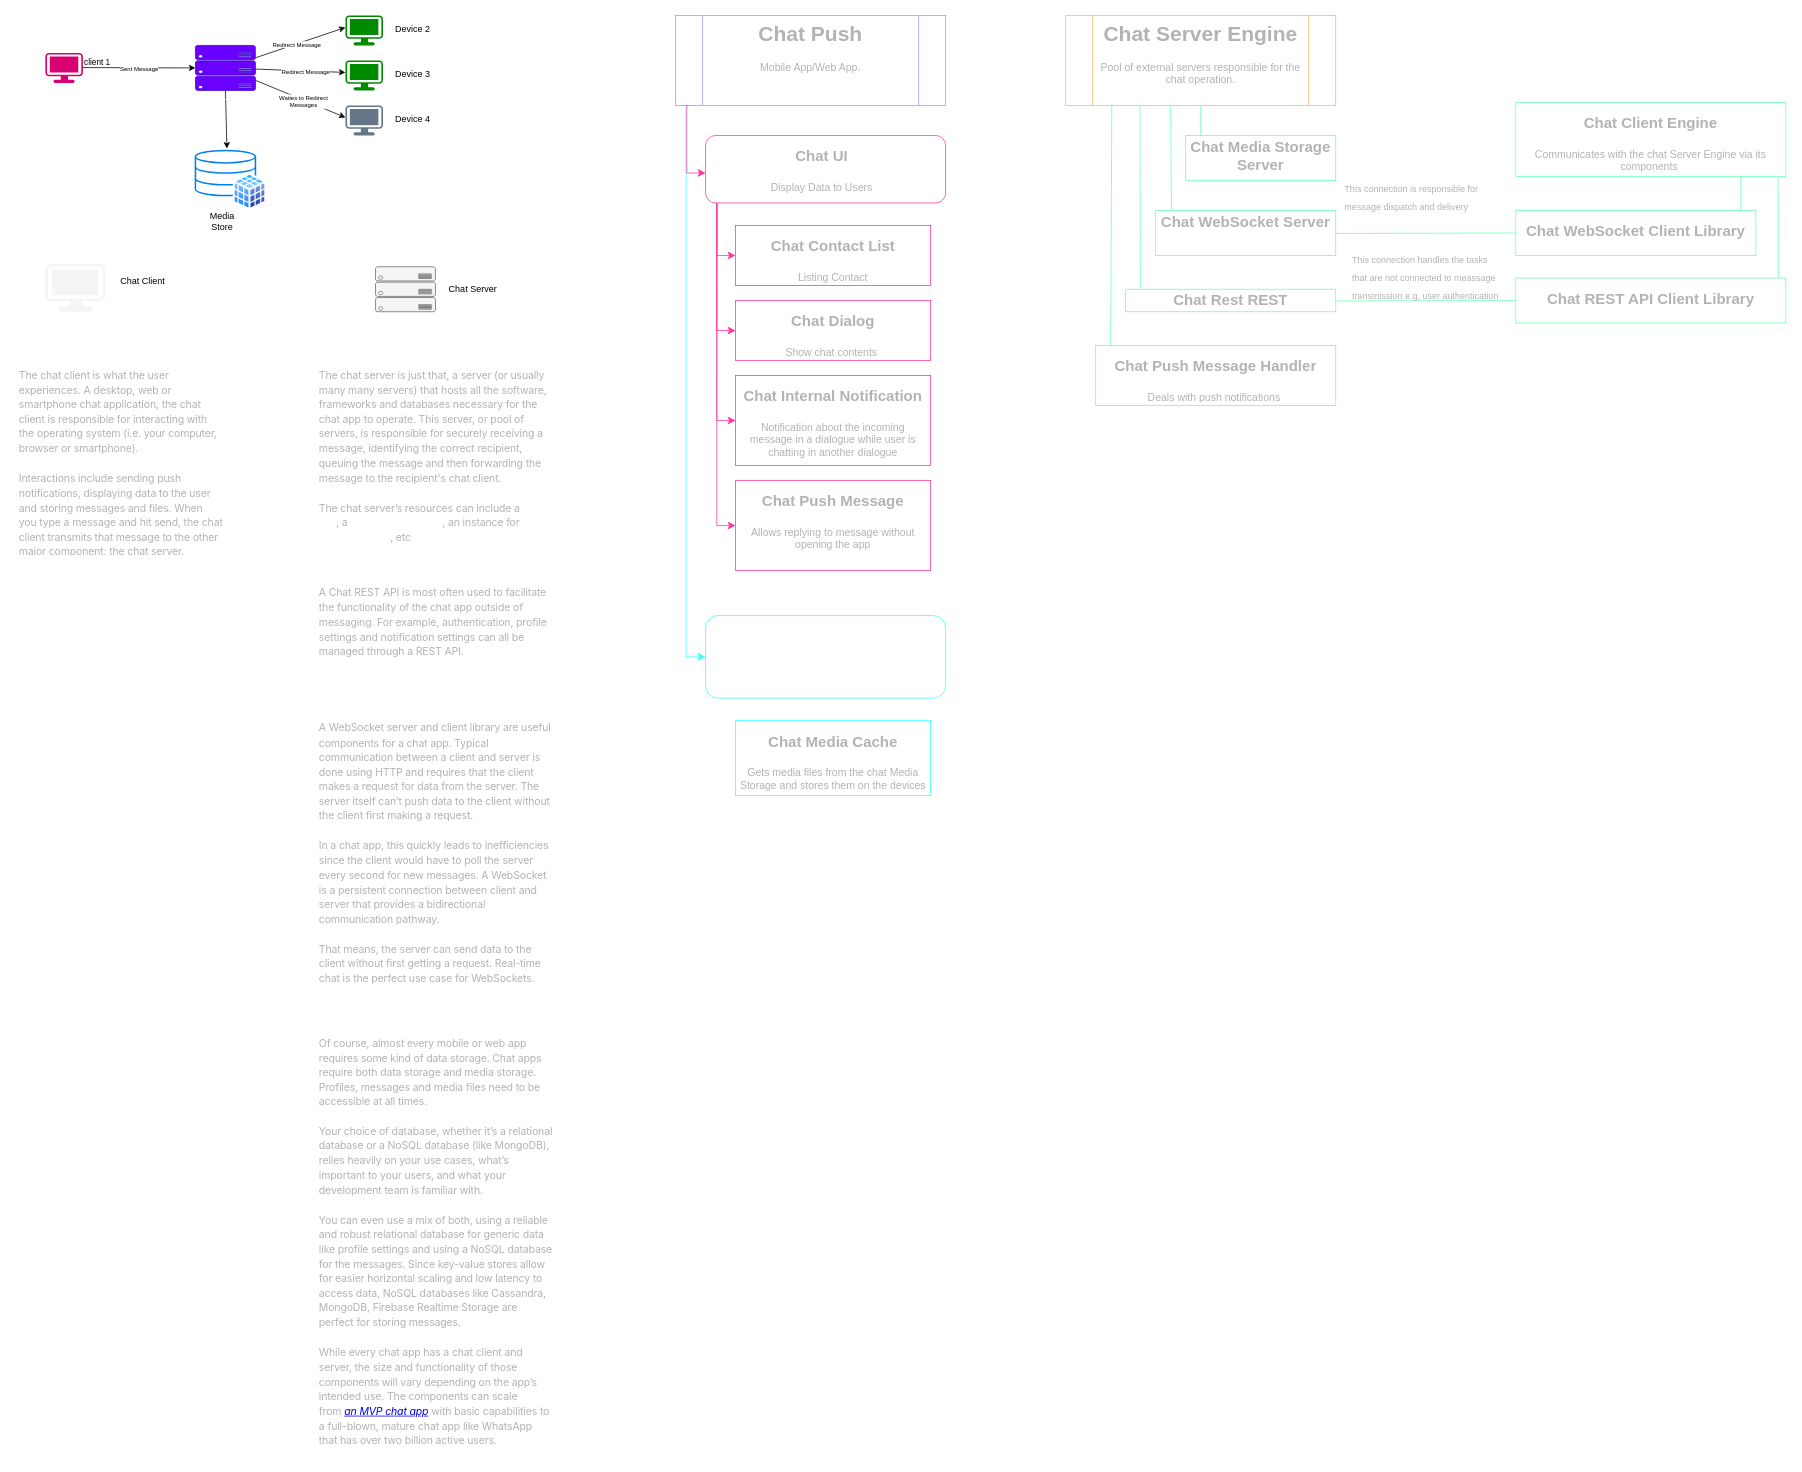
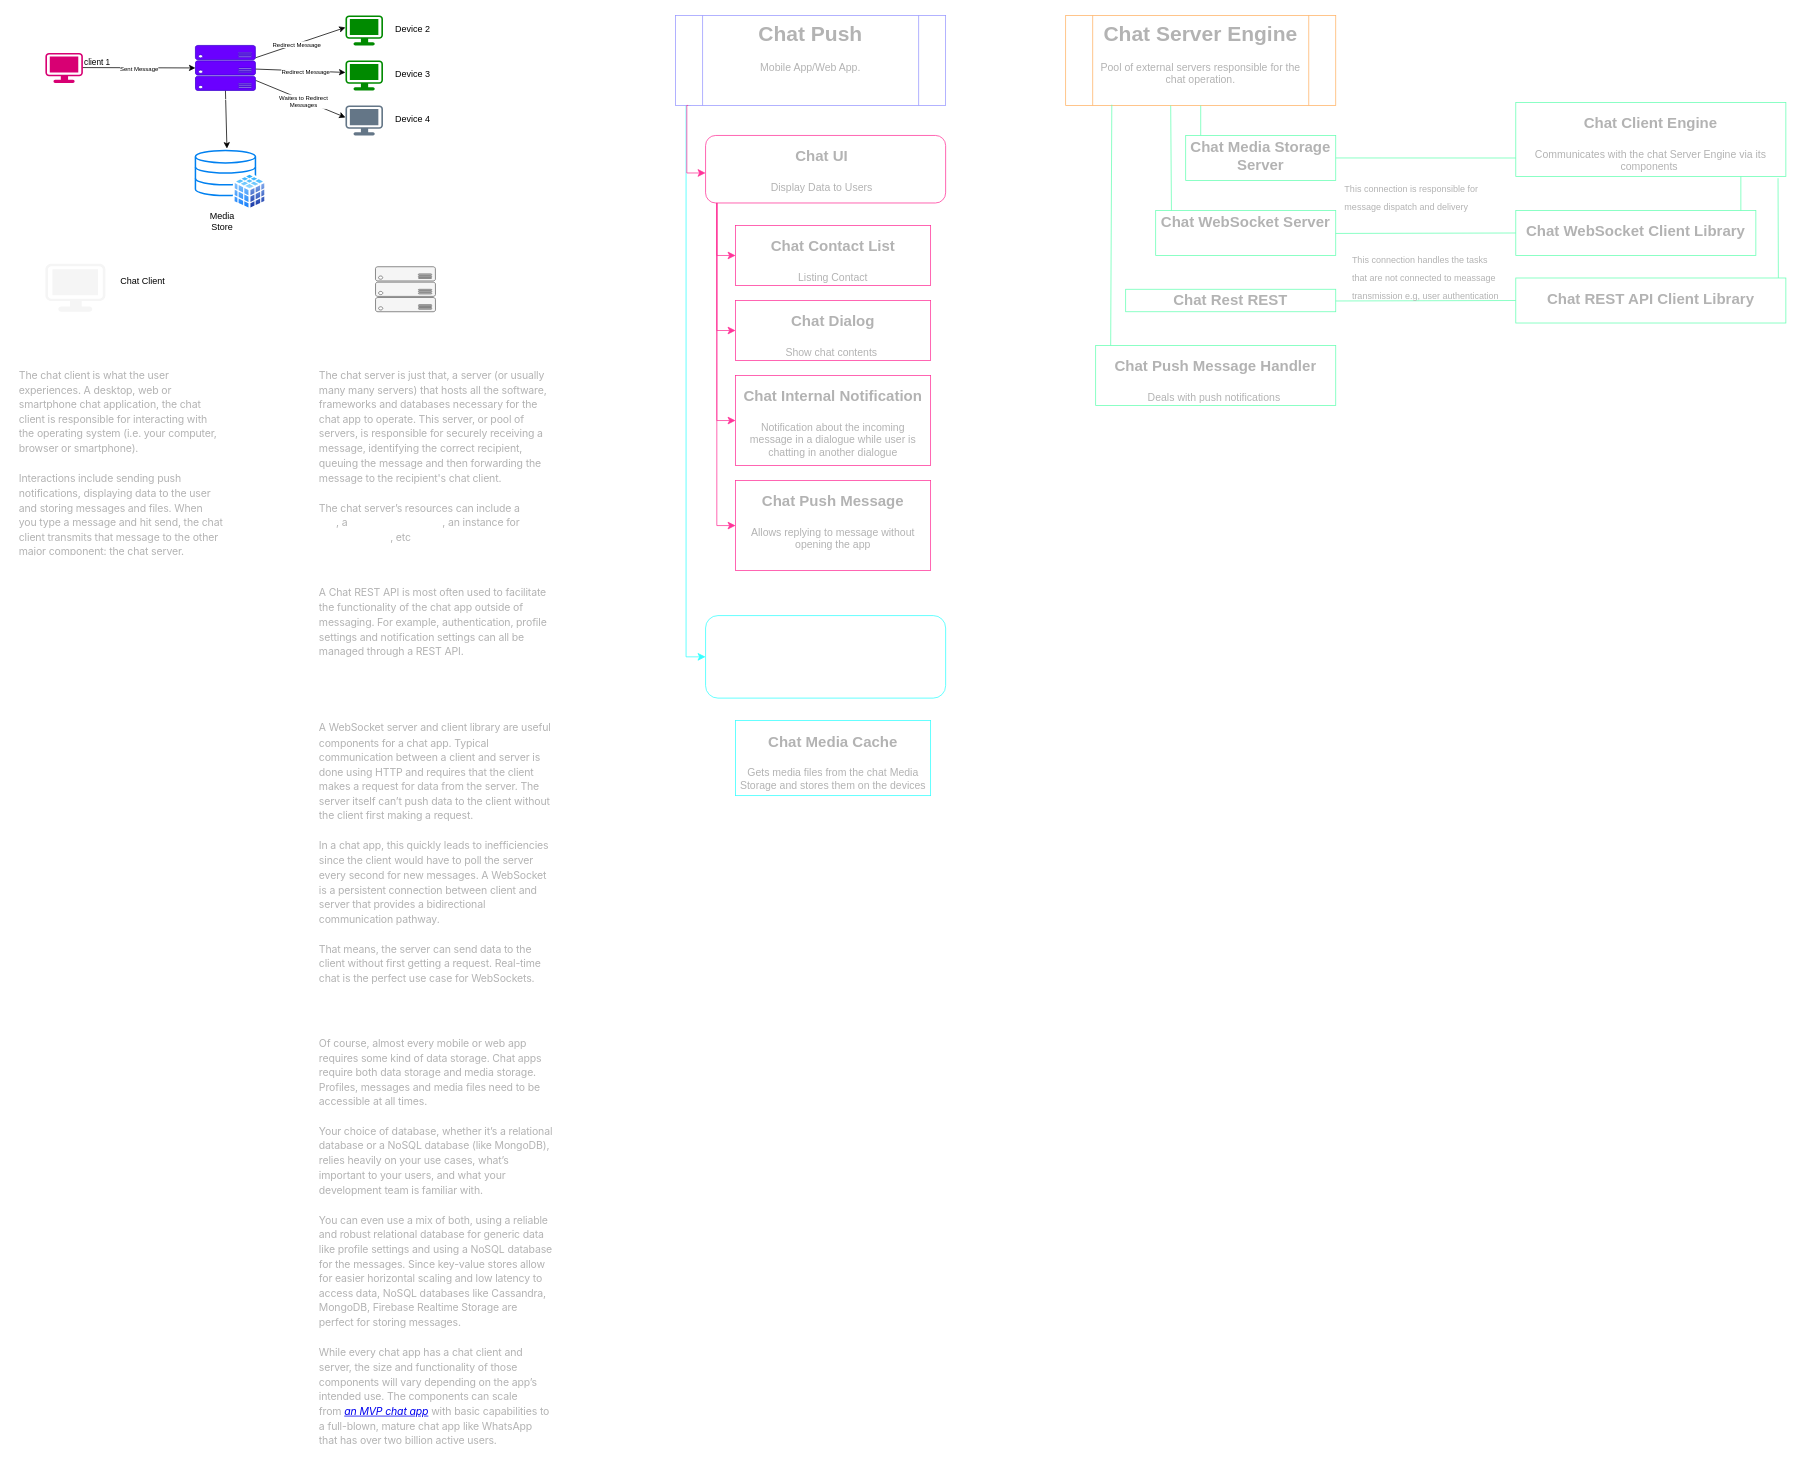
edge "Chat Client EngineCommunicates with the chat Server Engine via its components" -- "Chat Media Storage Server": added
edge "Chat Server EnginePool of external servers responsible for the chat operation." -- "Chat Rest REST": removed
node "Chat Server": removed
